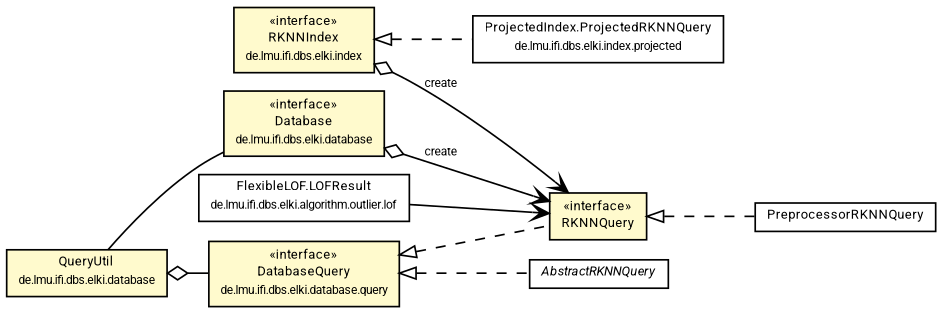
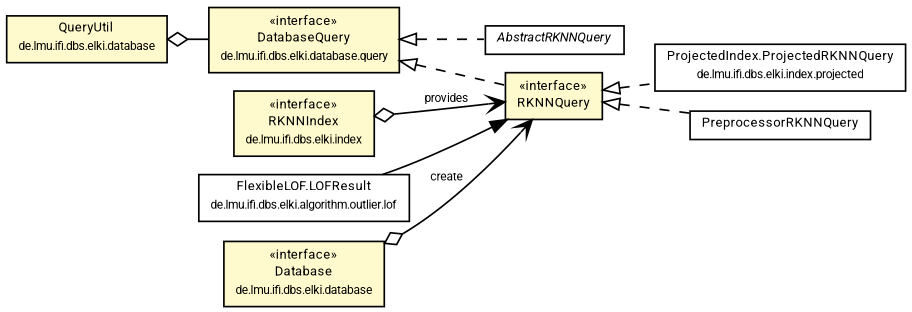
edge "ProjectedIndex.ProjectedRKNNQuery" -> "RKNNIndex": now "ProjectedIndex.ProjectedRKNNQuery" -> "RKNNQuery"
edge "RKNNIndex" -- "RKNNQuery": label "create" -> "provides"
edge "Database" -- "QueryUtil": removed
edge "FlexibleLOF.LOFResult" -> "RKNNQuery": arrowhead open -> normal
